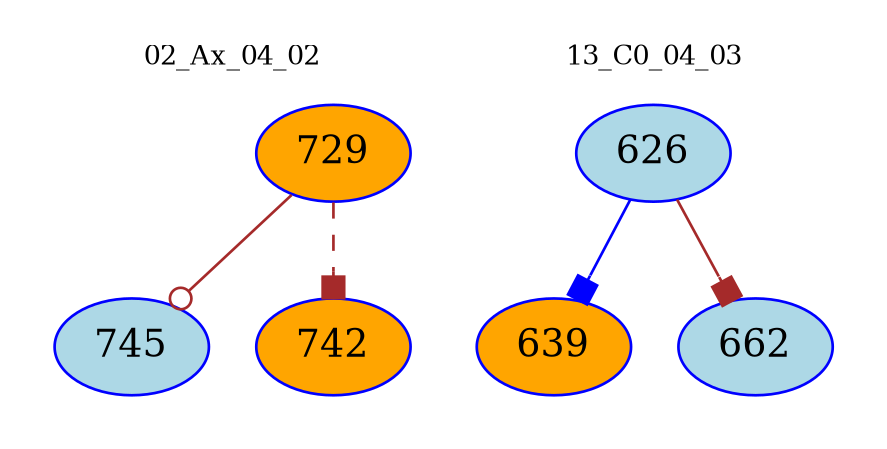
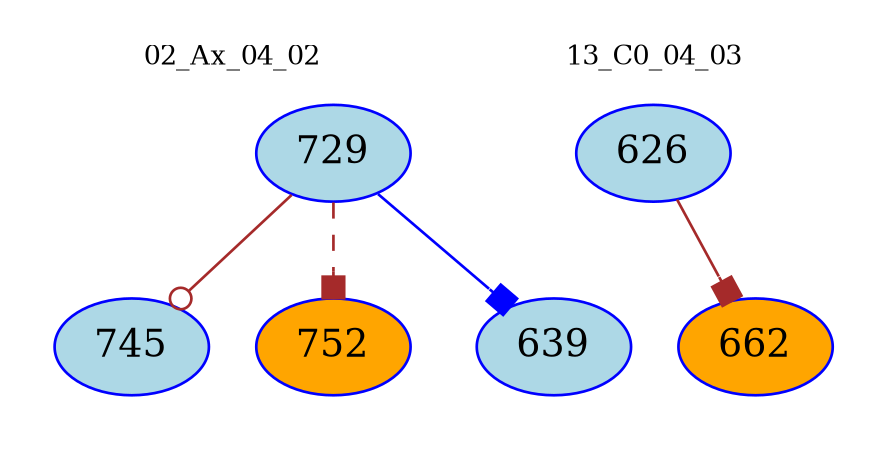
node "729": fillcolor orange -> lightblue
edge "626" -> "639": now "729" -> "639"
node "742": label "742" -> "752"
node "639": fillcolor orange -> lightblue
node "662": fillcolor lightblue -> orange
